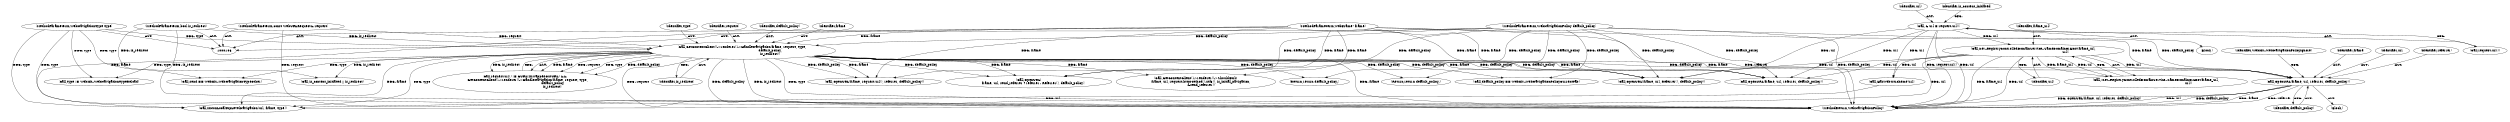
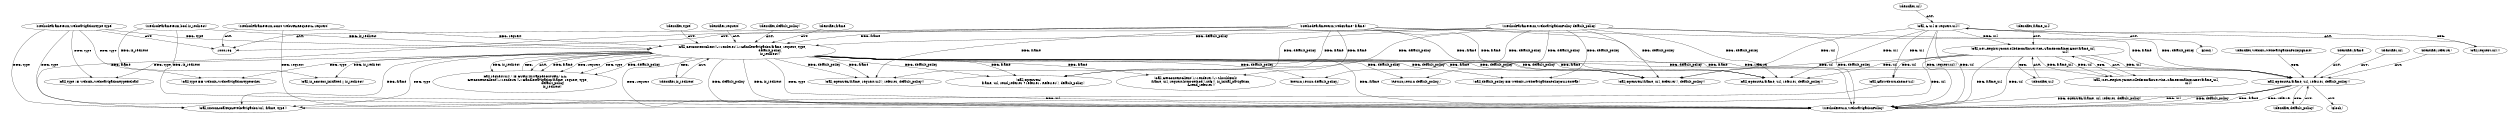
node "(Identifier,is_content_initiated)": removed
edge "(MethodParameterIn,bool is_redirect)" -> "1000106": removed, label "AST:"
node "(Call,send == WebKit::WebNavigationTypeOther)": label "(Call,send == WebKit::WebNavigationTypeOther)" -> "(Call,type == WebKit::WebNavigationTypeOther)"
